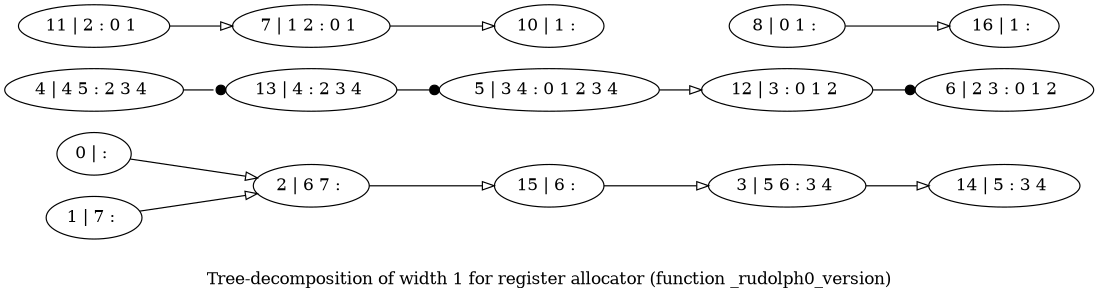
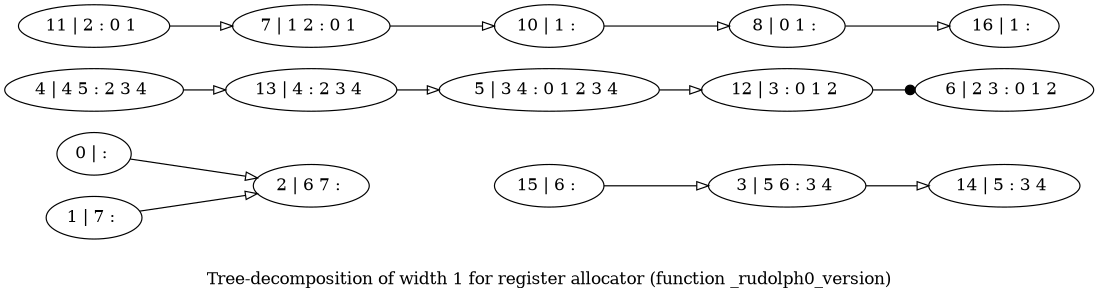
edge "10 | 1 :" -> "8 | 0 1 :": added
edge "4 | 4 5 : 2 3 4" -> "13 | 4 : 2 3 4": arrowhead dot -> onormal
edge "13 | 4 : 2 3 4" -> "5 | 3 4 : 0 1 2 3 4": arrowhead dot -> onormal
edge "2 | 6 7 :" -> "15 | 6 :": removed
